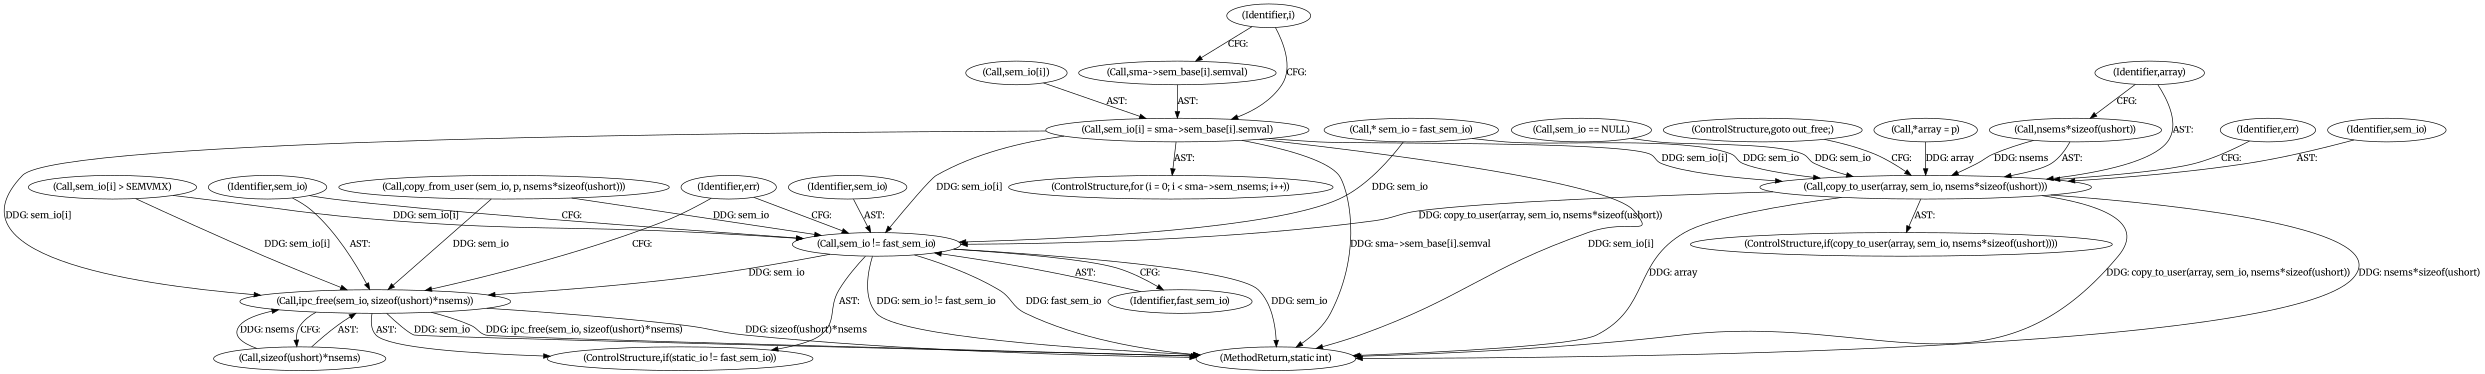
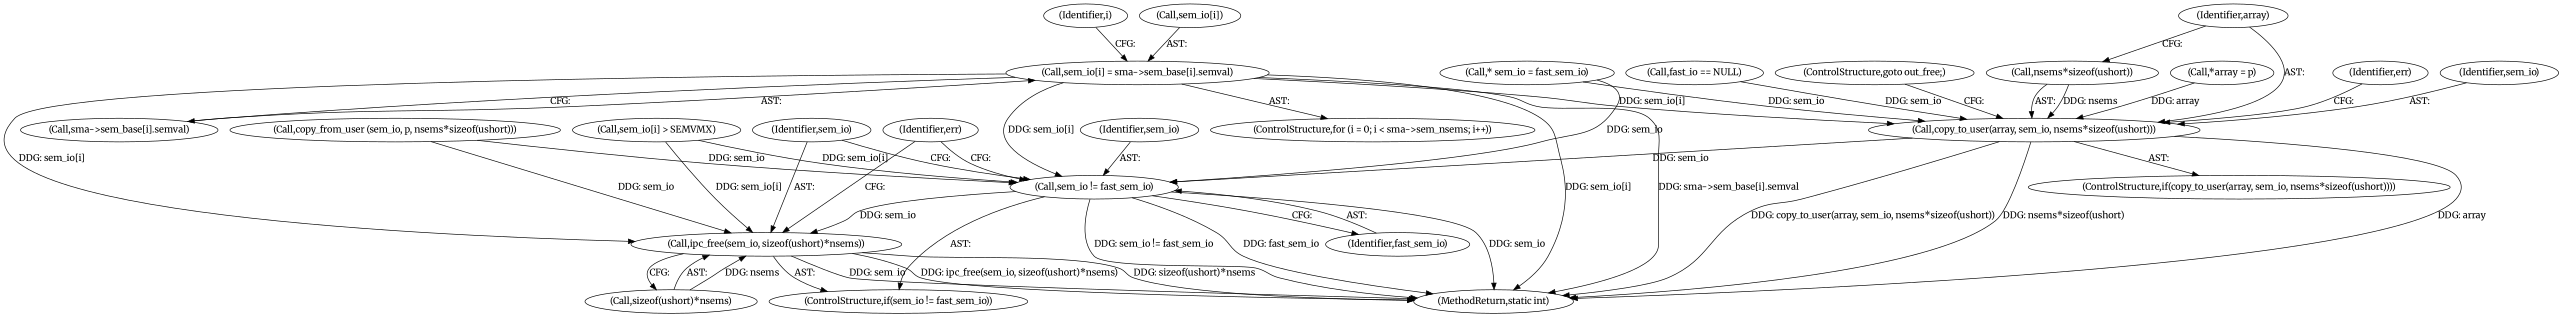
edge "(Identifier,i)" -> "(Call,sma->sem_base[i].semval)": now "(Call,sem_io[i] = sma->sem_base[i].semval)" -> "(Call,sma->sem_base[i].semval)"
node "(Call,sem_io == NULL)": label "(Call,sem_io == NULL)" -> "(Call,fast_io == NULL)"
edge "(Call,copy_to_user(array, sem_io, nsems*sizeof(ushort)))" -> "(Call,sem_io != fast_sem_io)": label "DDG: copy_to_user(array, sem_io, nsems*sizeof(ushort))" -> "DDG: sem_io"
node "(ControlStructure,if(static_io != fast_sem_io))": label "(ControlStructure,if(static_io != fast_sem_io))" -> "(ControlStructure,if(sem_io != fast_sem_io))"
